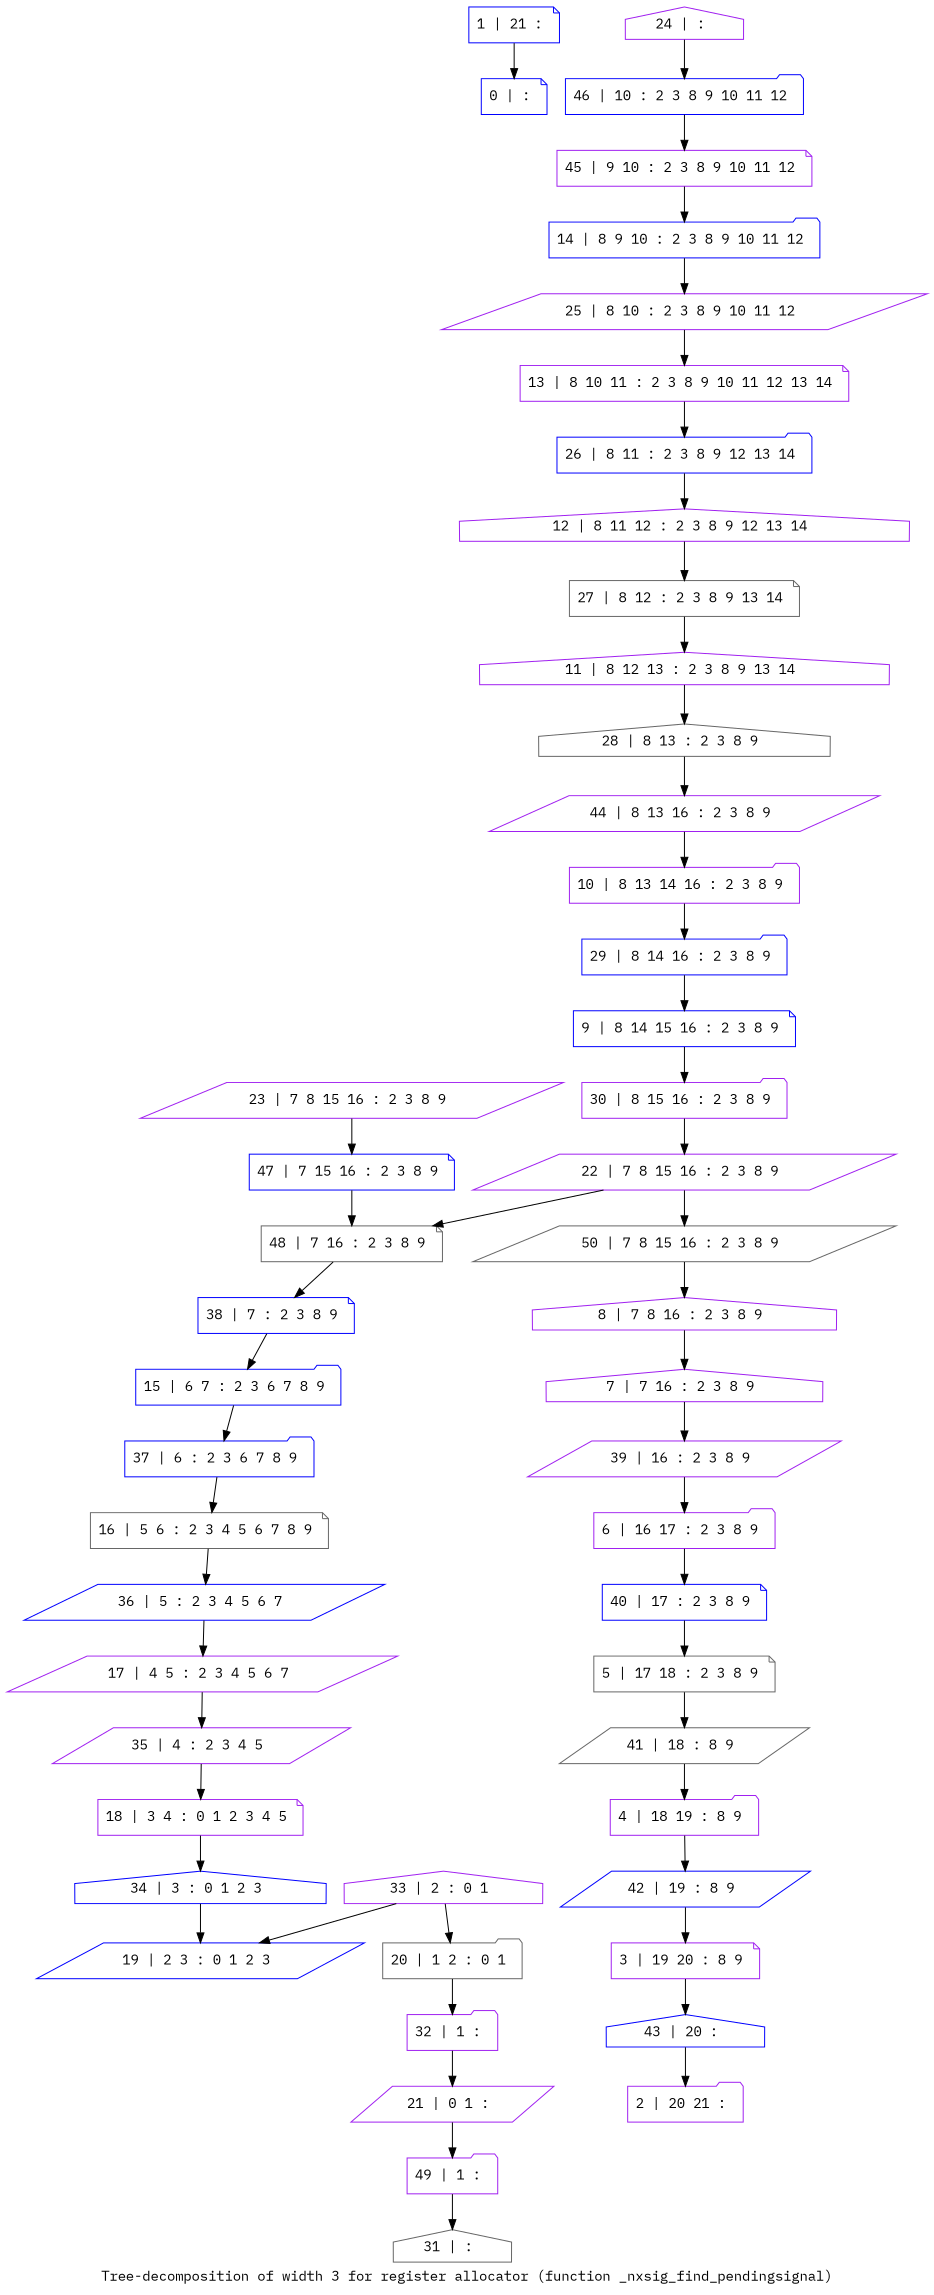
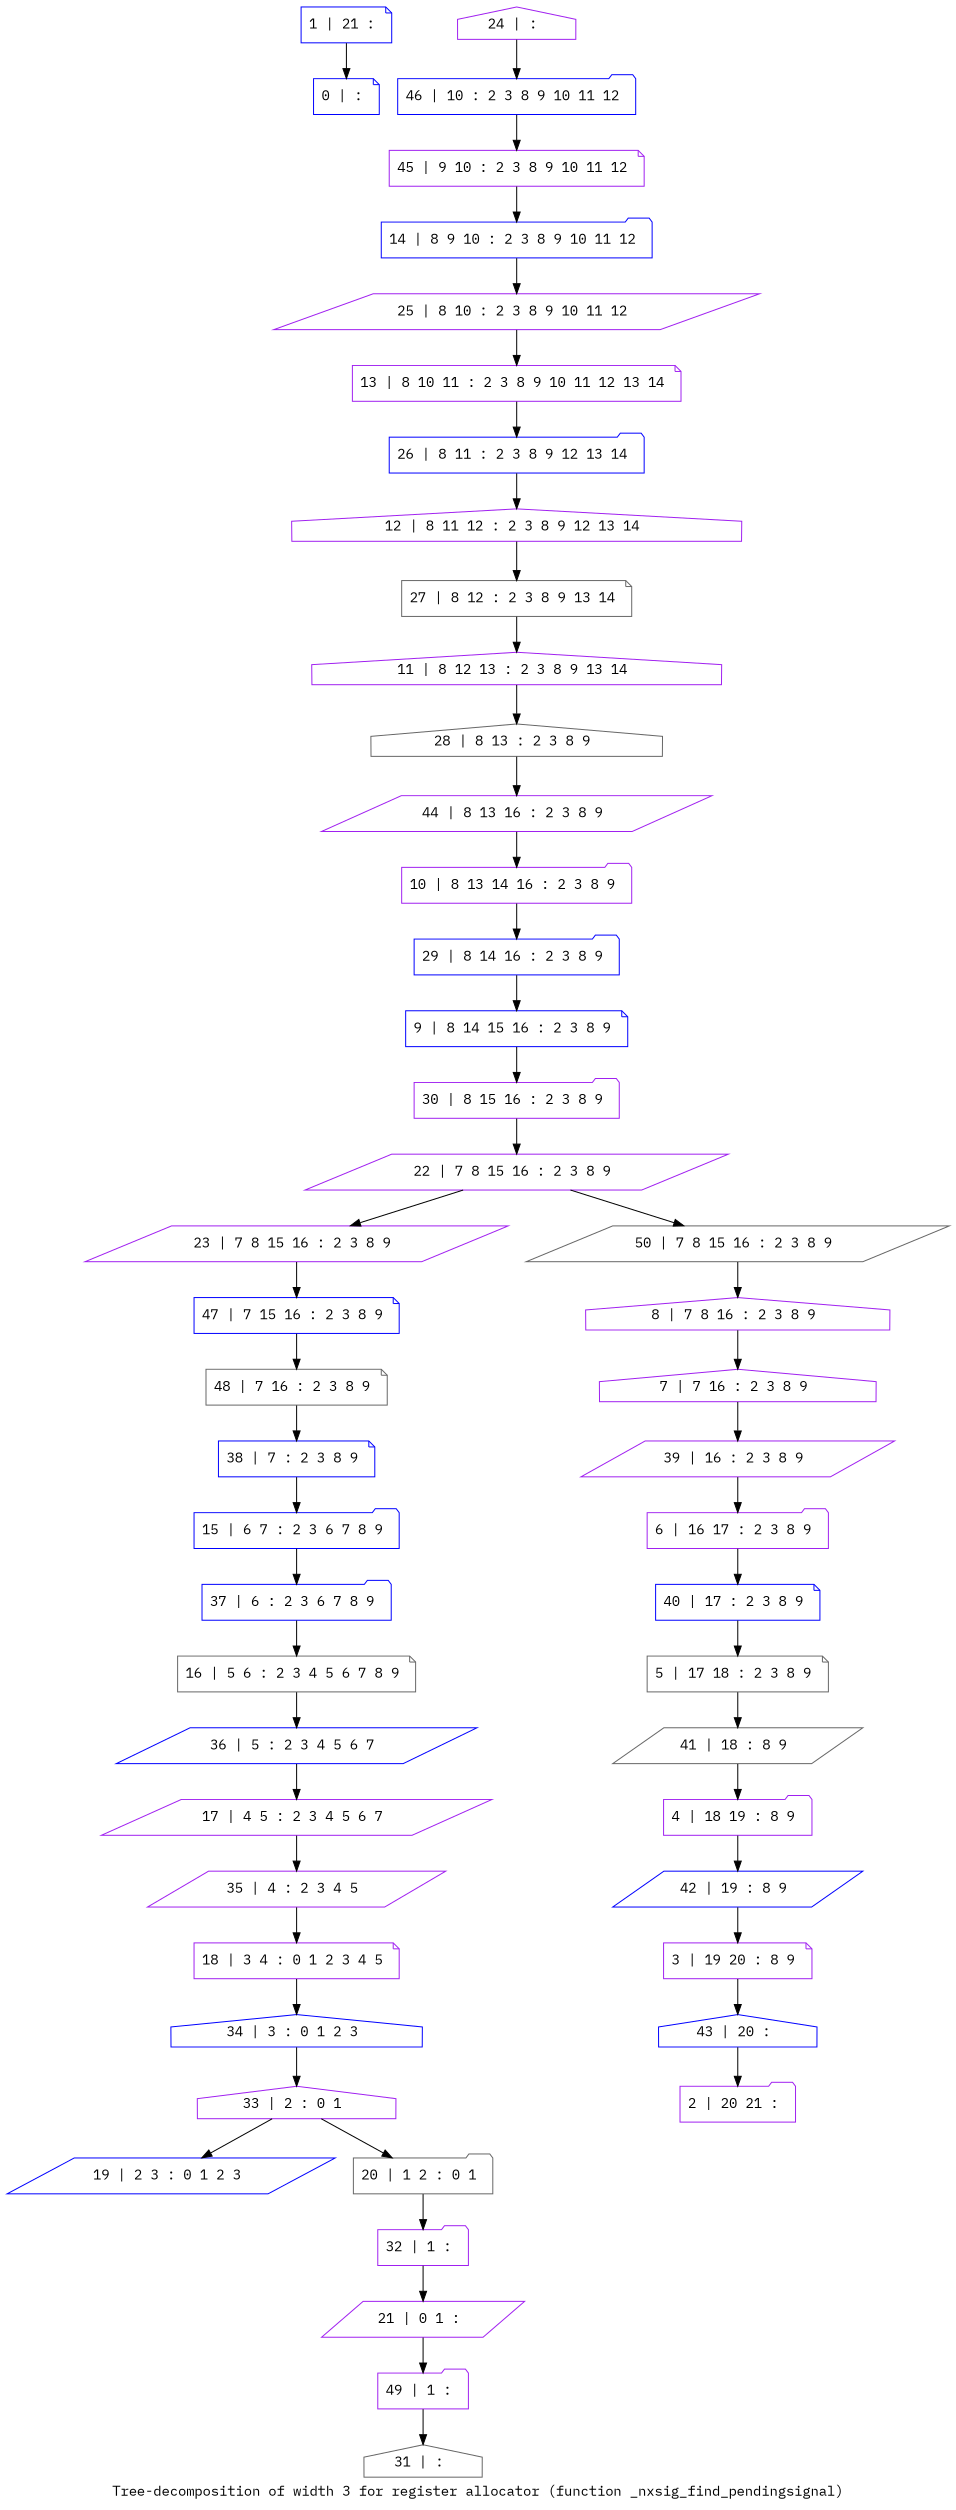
edge "22 | 7 8 15 16 : 2 3 8 9" -> "48 | 7 16 : 2 3 8 9": now "22 | 7 8 15 16 : 2 3 8 9" -> "23 | 7 8 15 16 : 2 3 8 9"
edge "34 | 3 : 0 1 2 3" -> "19 | 2 3 : 0 1 2 3": now "34 | 3 : 0 1 2 3" -> "33 | 2 : 0 1"
